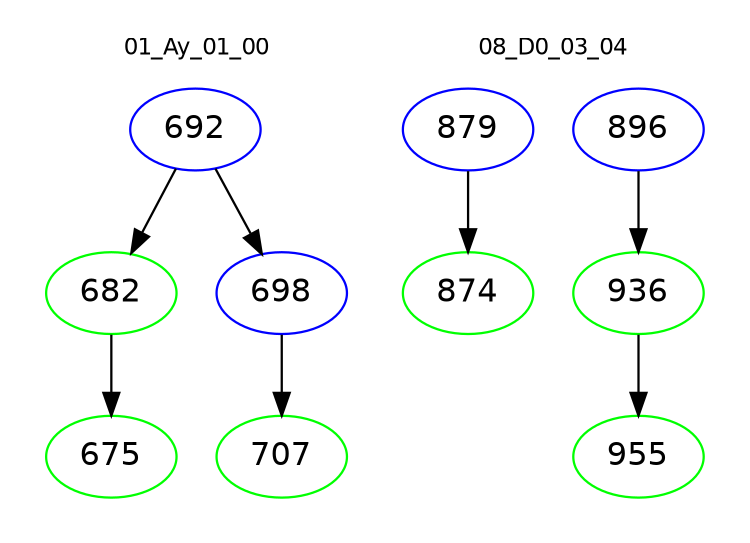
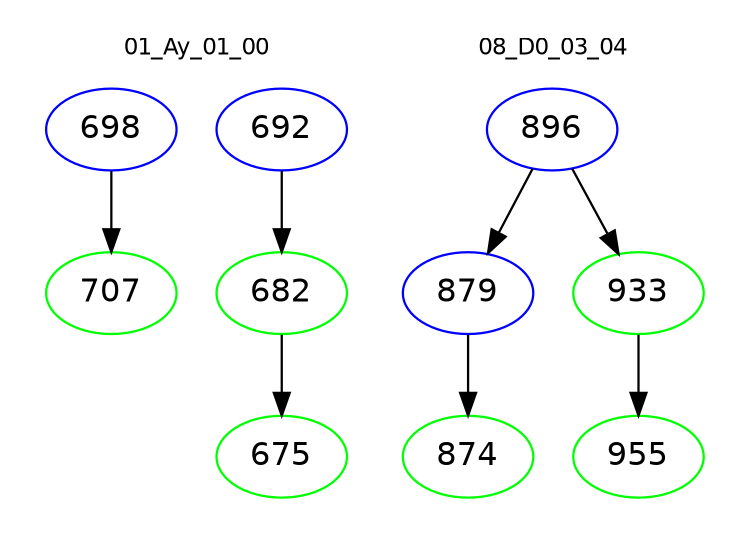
edge "692" -> "698": removed
edge "896" -> "879": added
node "936": label "936" -> "933"
